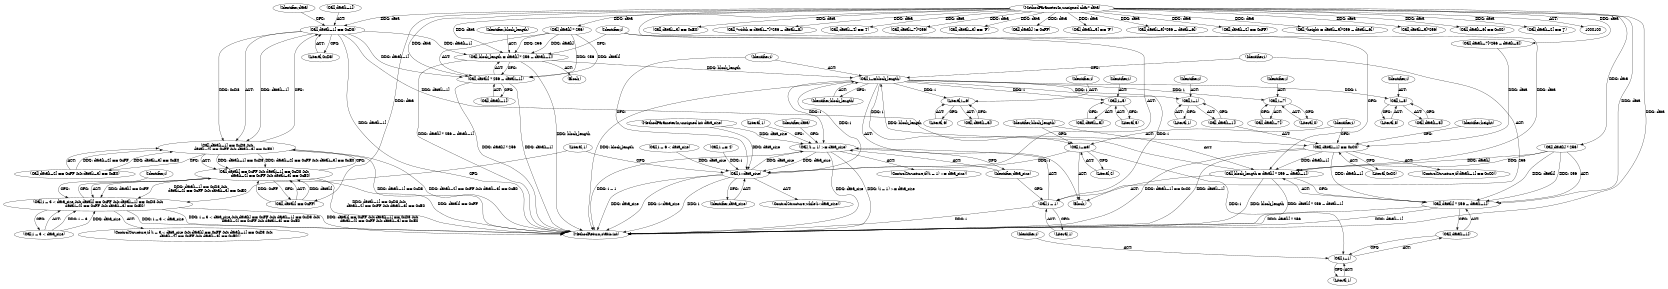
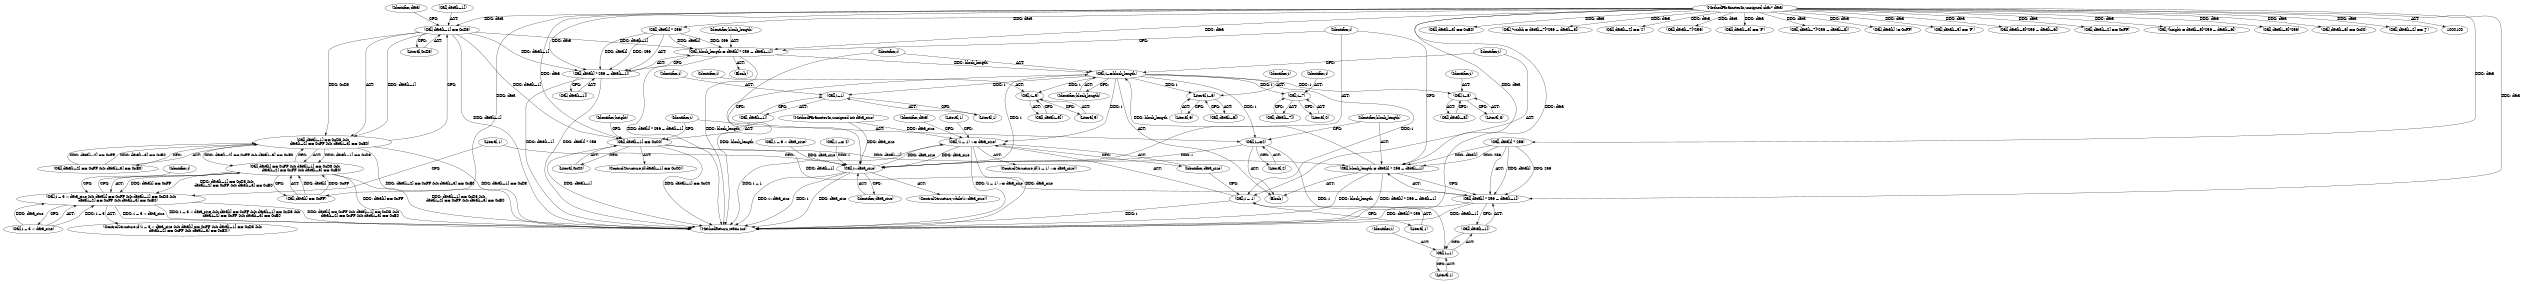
edge "(Call,data[i+7]*256 + data[i+8])" -> "(Call,data[i+1] == 0xC0)": now "(MethodParameterIn,unsigned char* data)" -> "(Call,data[i+1] == 0xC0)"
node "(Call,i+=3)": label "(Call,i+=3)" -> "(Call,i+=2)"
